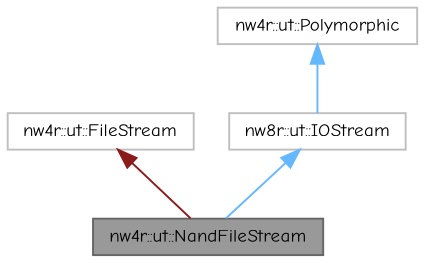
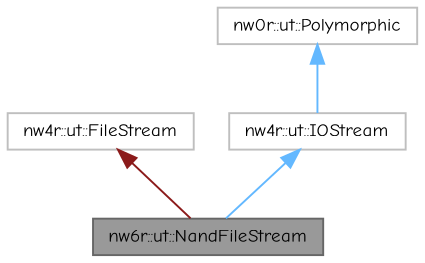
node "nw4r::ut::Polymorphic": label "nw4r::ut::Polymorphic" -> "nw0r::ut::Polymorphic"
node "nw8r::ut::IOStream": label "nw8r::ut::IOStream" -> "nw4r::ut::IOStream"
node "nw4r::ut::NandFileStream": label "nw4r::ut::NandFileStream" -> "nw6r::ut::NandFileStream"
